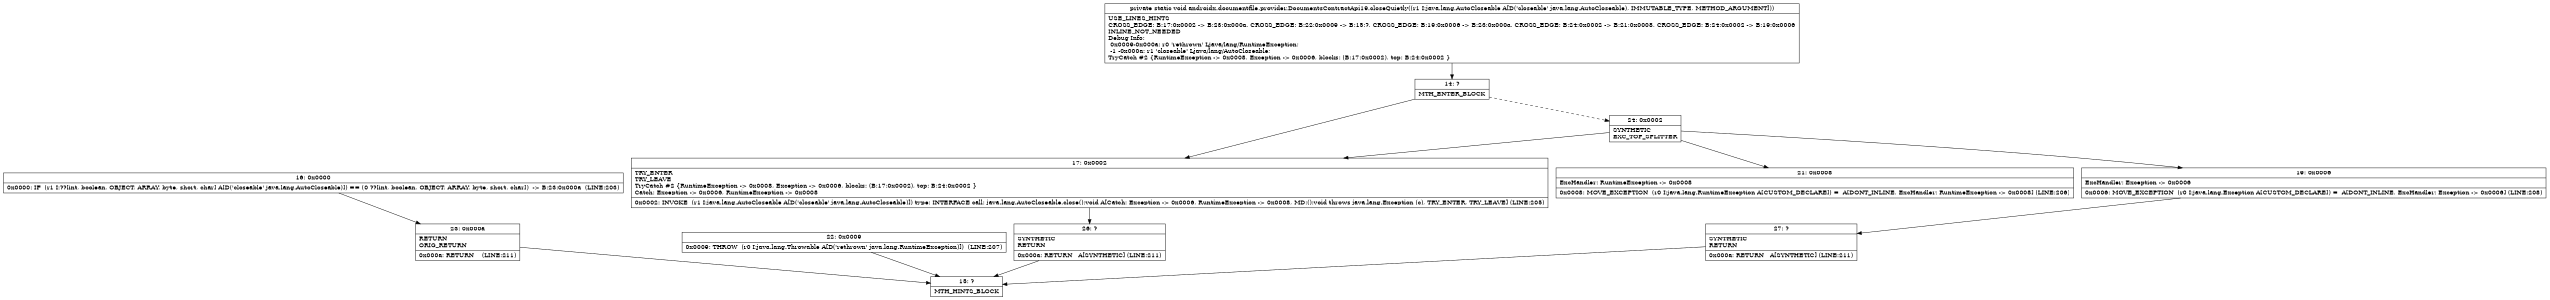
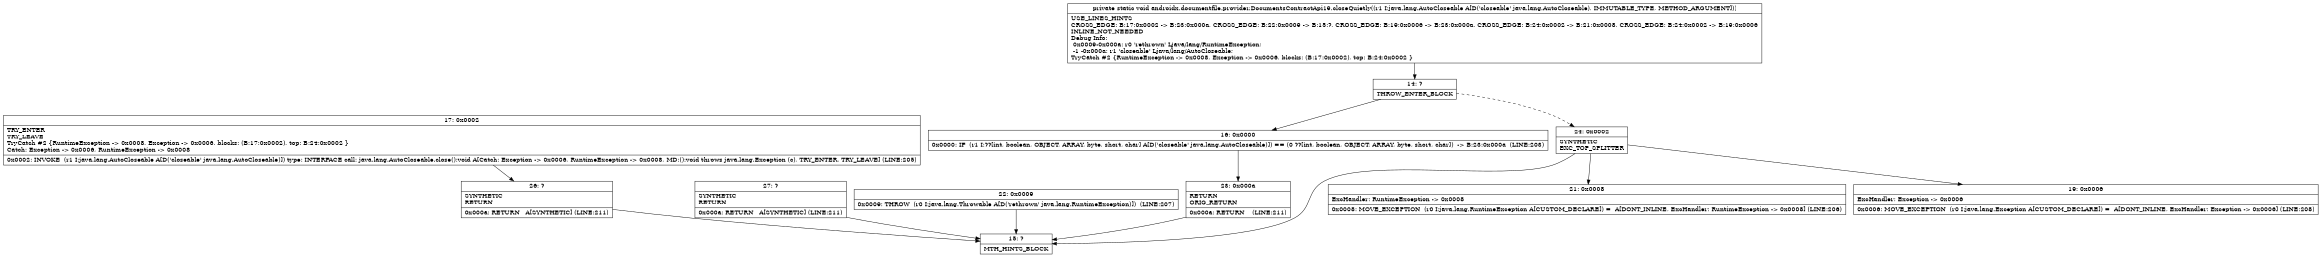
node "14: ?": text "MTH_ENTER_BLOCK" -> "THROW_ENTER_BLOCK"
edge "14: ?" -> "17: 0x0002": now "14: ?" -> "16: 0x0000"
edge "24: 0x0002" -> "17: 0x0002": now "24: 0x0002" -> "15: ?"
edge "19: 0x0006" -> "27: ?": removed
